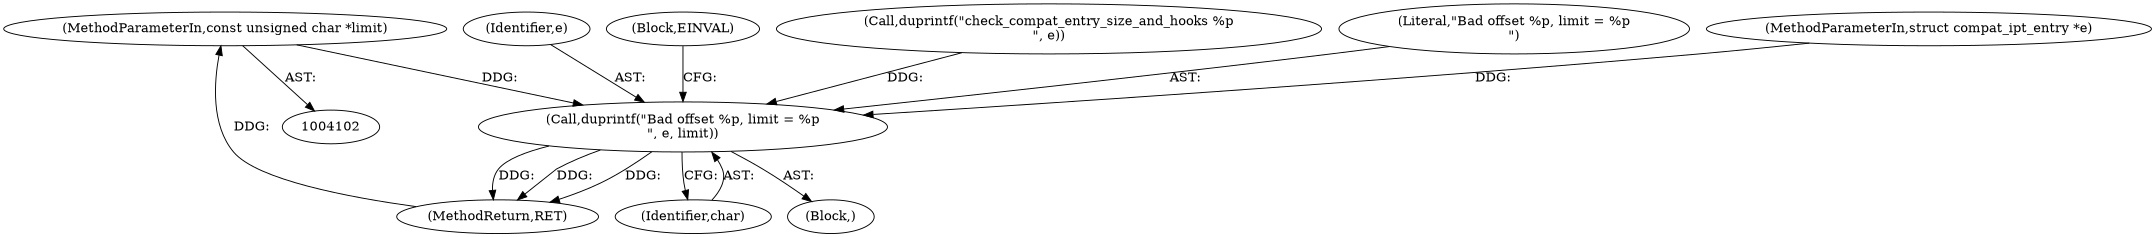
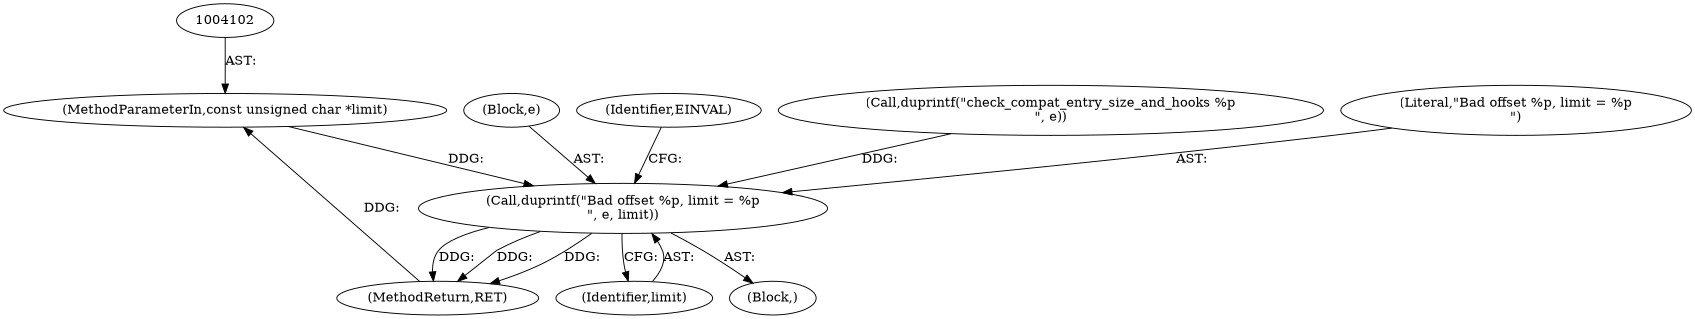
node "(Identifier,e)": label "(Identifier,e)" -> "(Block,e)"
node "(Block,EINVAL)": label "(Block,EINVAL)" -> "(Identifier,EINVAL)"
node "(MethodParameterIn,struct compat_ipt_entry *e)": removed
edge "(MethodParameterIn,const unsigned char *limit)" -> "1004102": reversed
node "(Identifier,char)": label "(Identifier,char)" -> "(Identifier,limit)"
